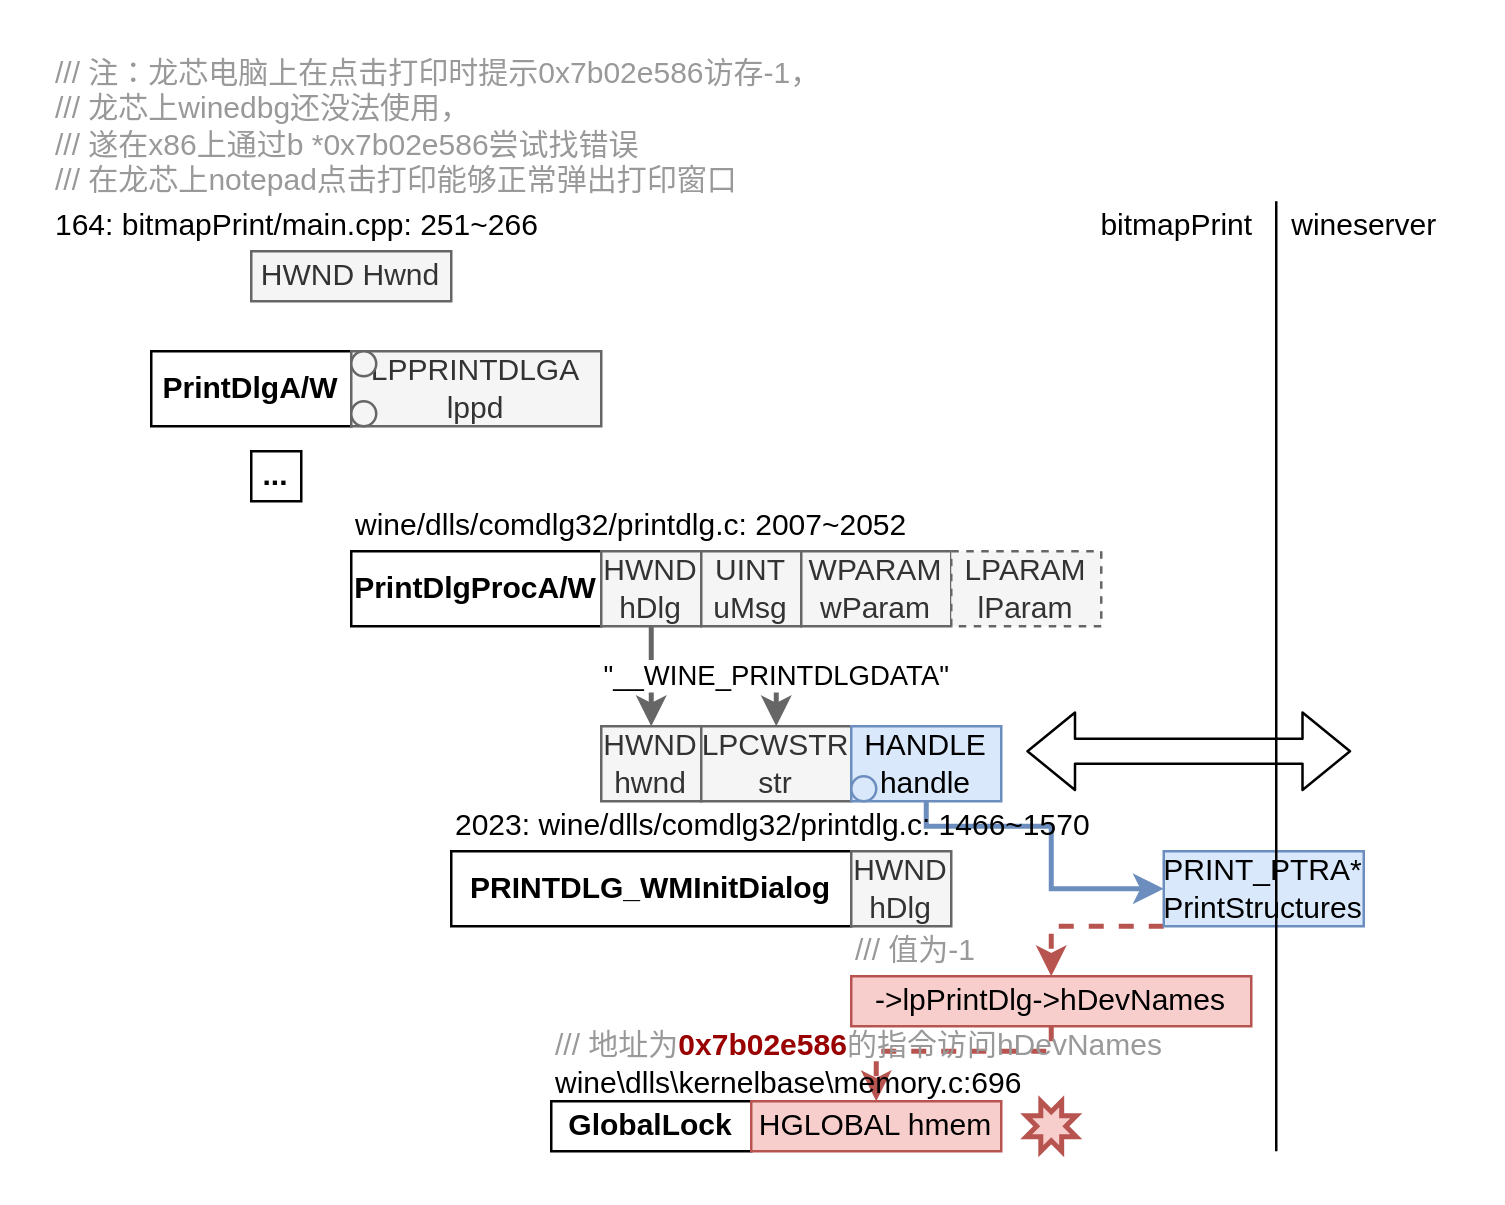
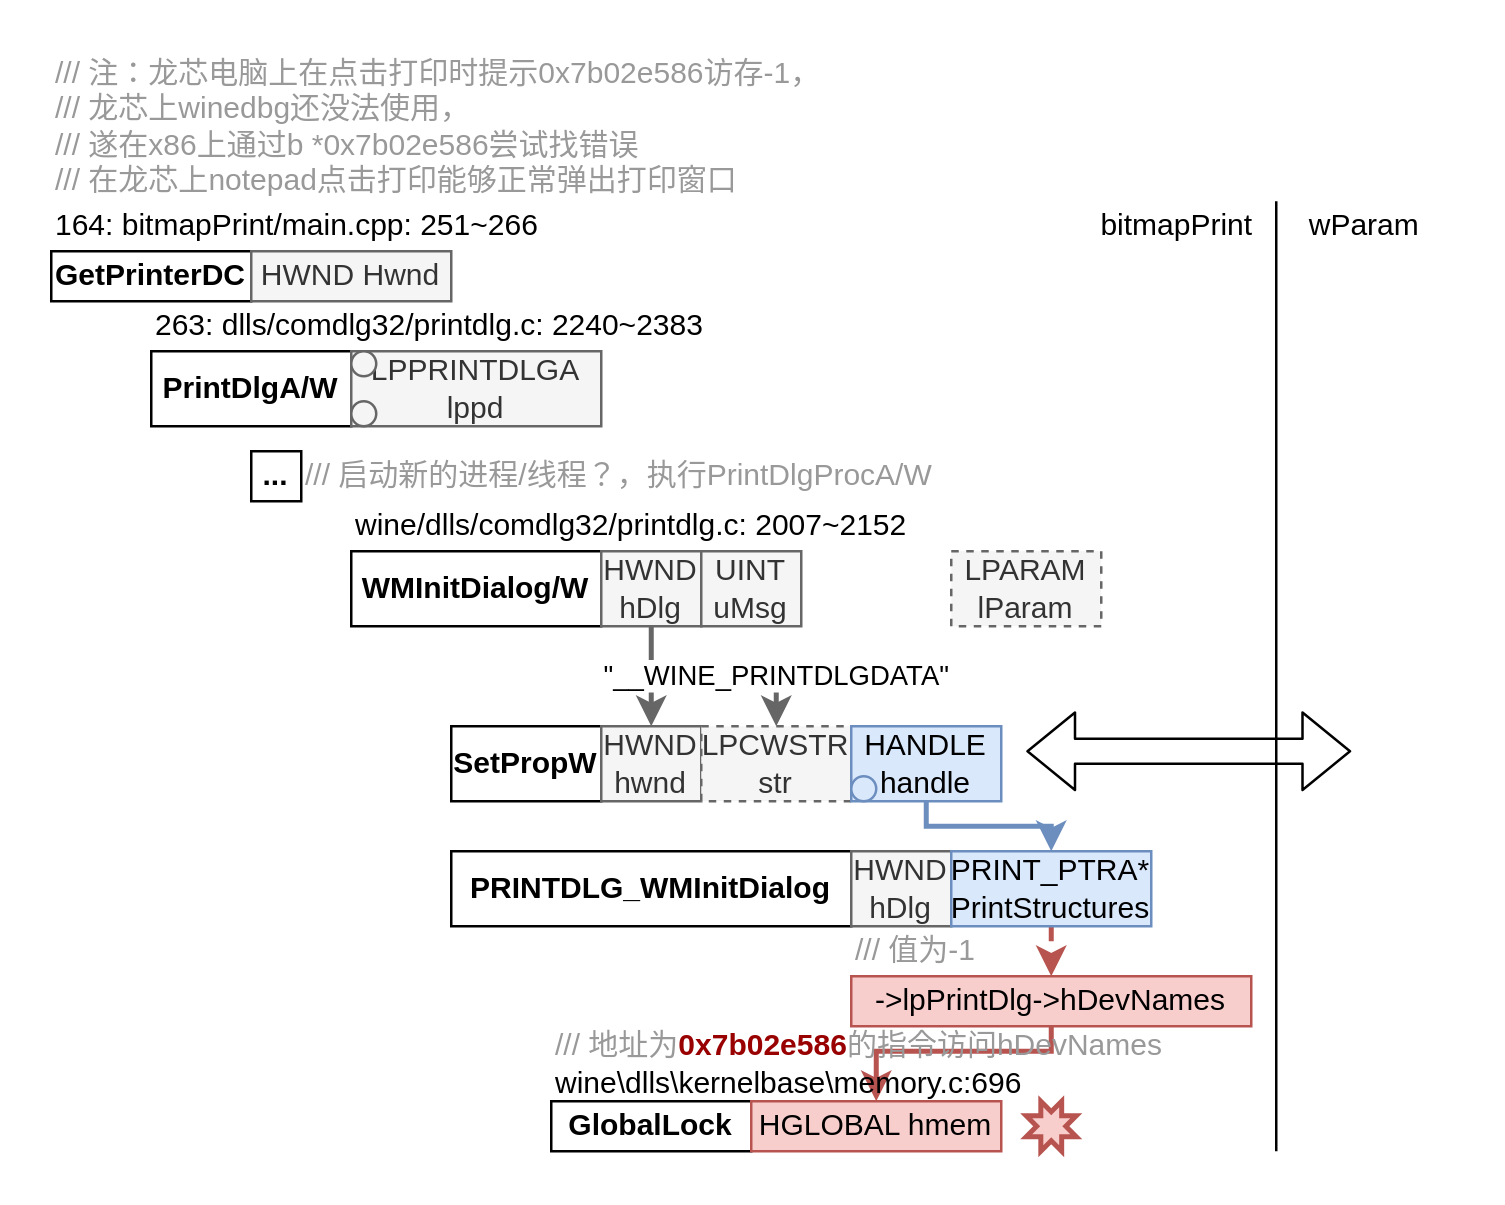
node "wineserver": label "wineserver" -> "wParam"
node "GetPrinterDC": added
node "263: dlls/comdlg32/printdlg.c: 2240~2383": added
node "/// 启动新的进程/线程？，执行PrintDlgProcA/W": added
node "wine/dlls/comdlg32/printdlg.c: 2007~2052": label "wine/dlls/comdlg32/printdlg.c: 2007~2052" -> "wine/dlls/comdlg32/printdlg.c: 2007~2152"
node "PrintDlgProcA/W": label "PrintDlgProcA/W" -> "WMInitDialog/W"
node "WPARAM wParam": removed
node "SetPropW": added
node "LPCWSTR str": style solid -> dashed
node "2023: wine/dlls/comdlg32/printdlg.c: 1466~1570": removed
node "PRINT_PTRA* PrintStructures": moved (1264, 889) -> (1051, 889)
edge "->lpPrintDlg->hDevNames" -> "HGLOBAL hmem": style dashed -> solid
